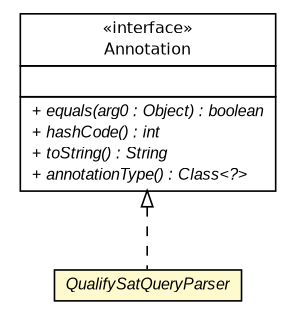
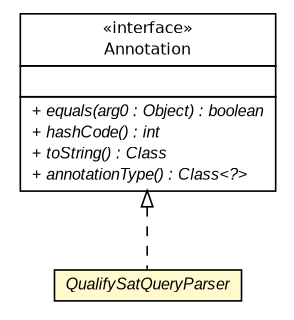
node "Annotation": text "+ toString() : String" -> "+ toString() : Class"
